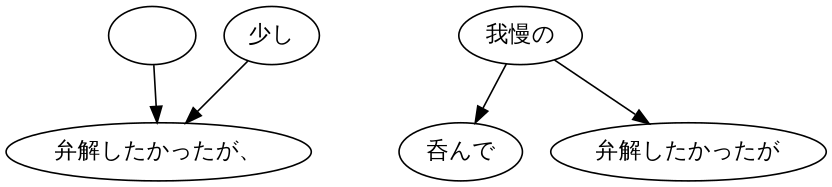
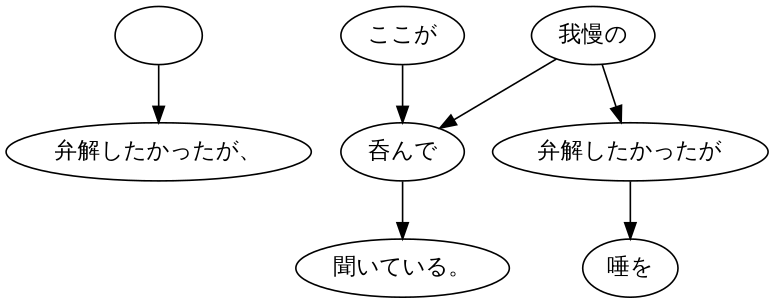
node "少し": removed
node "ここが": added
node "聞いている。": added
node "唾を": added
